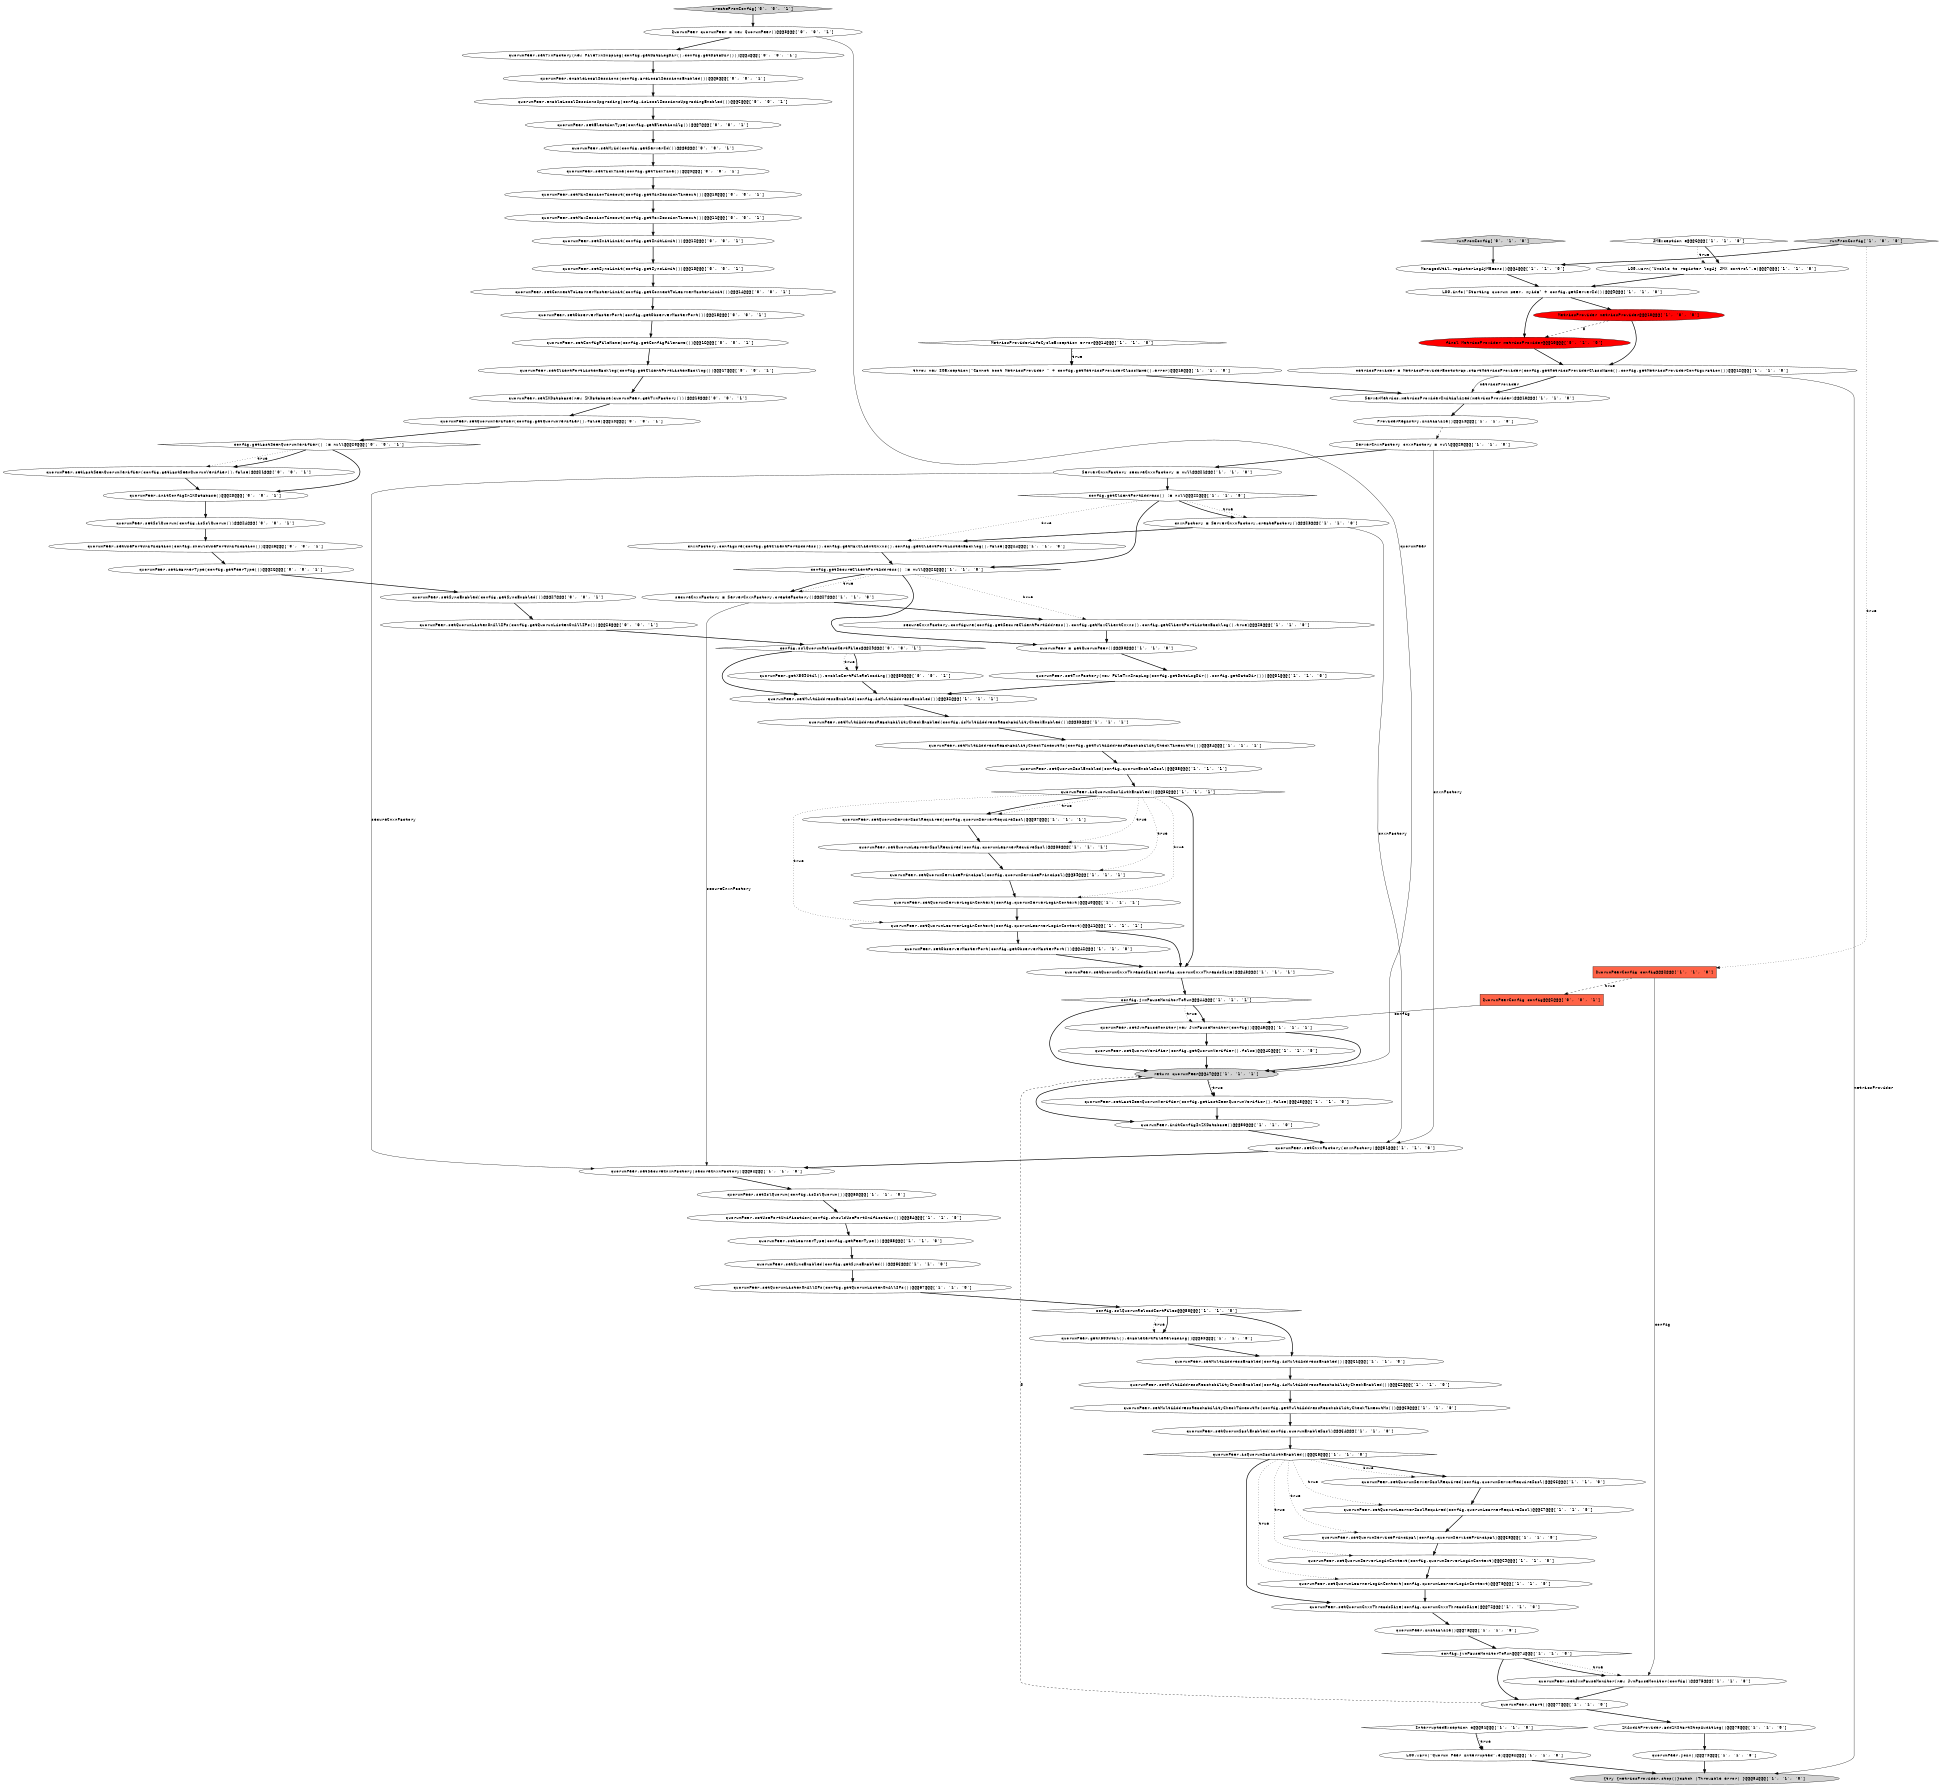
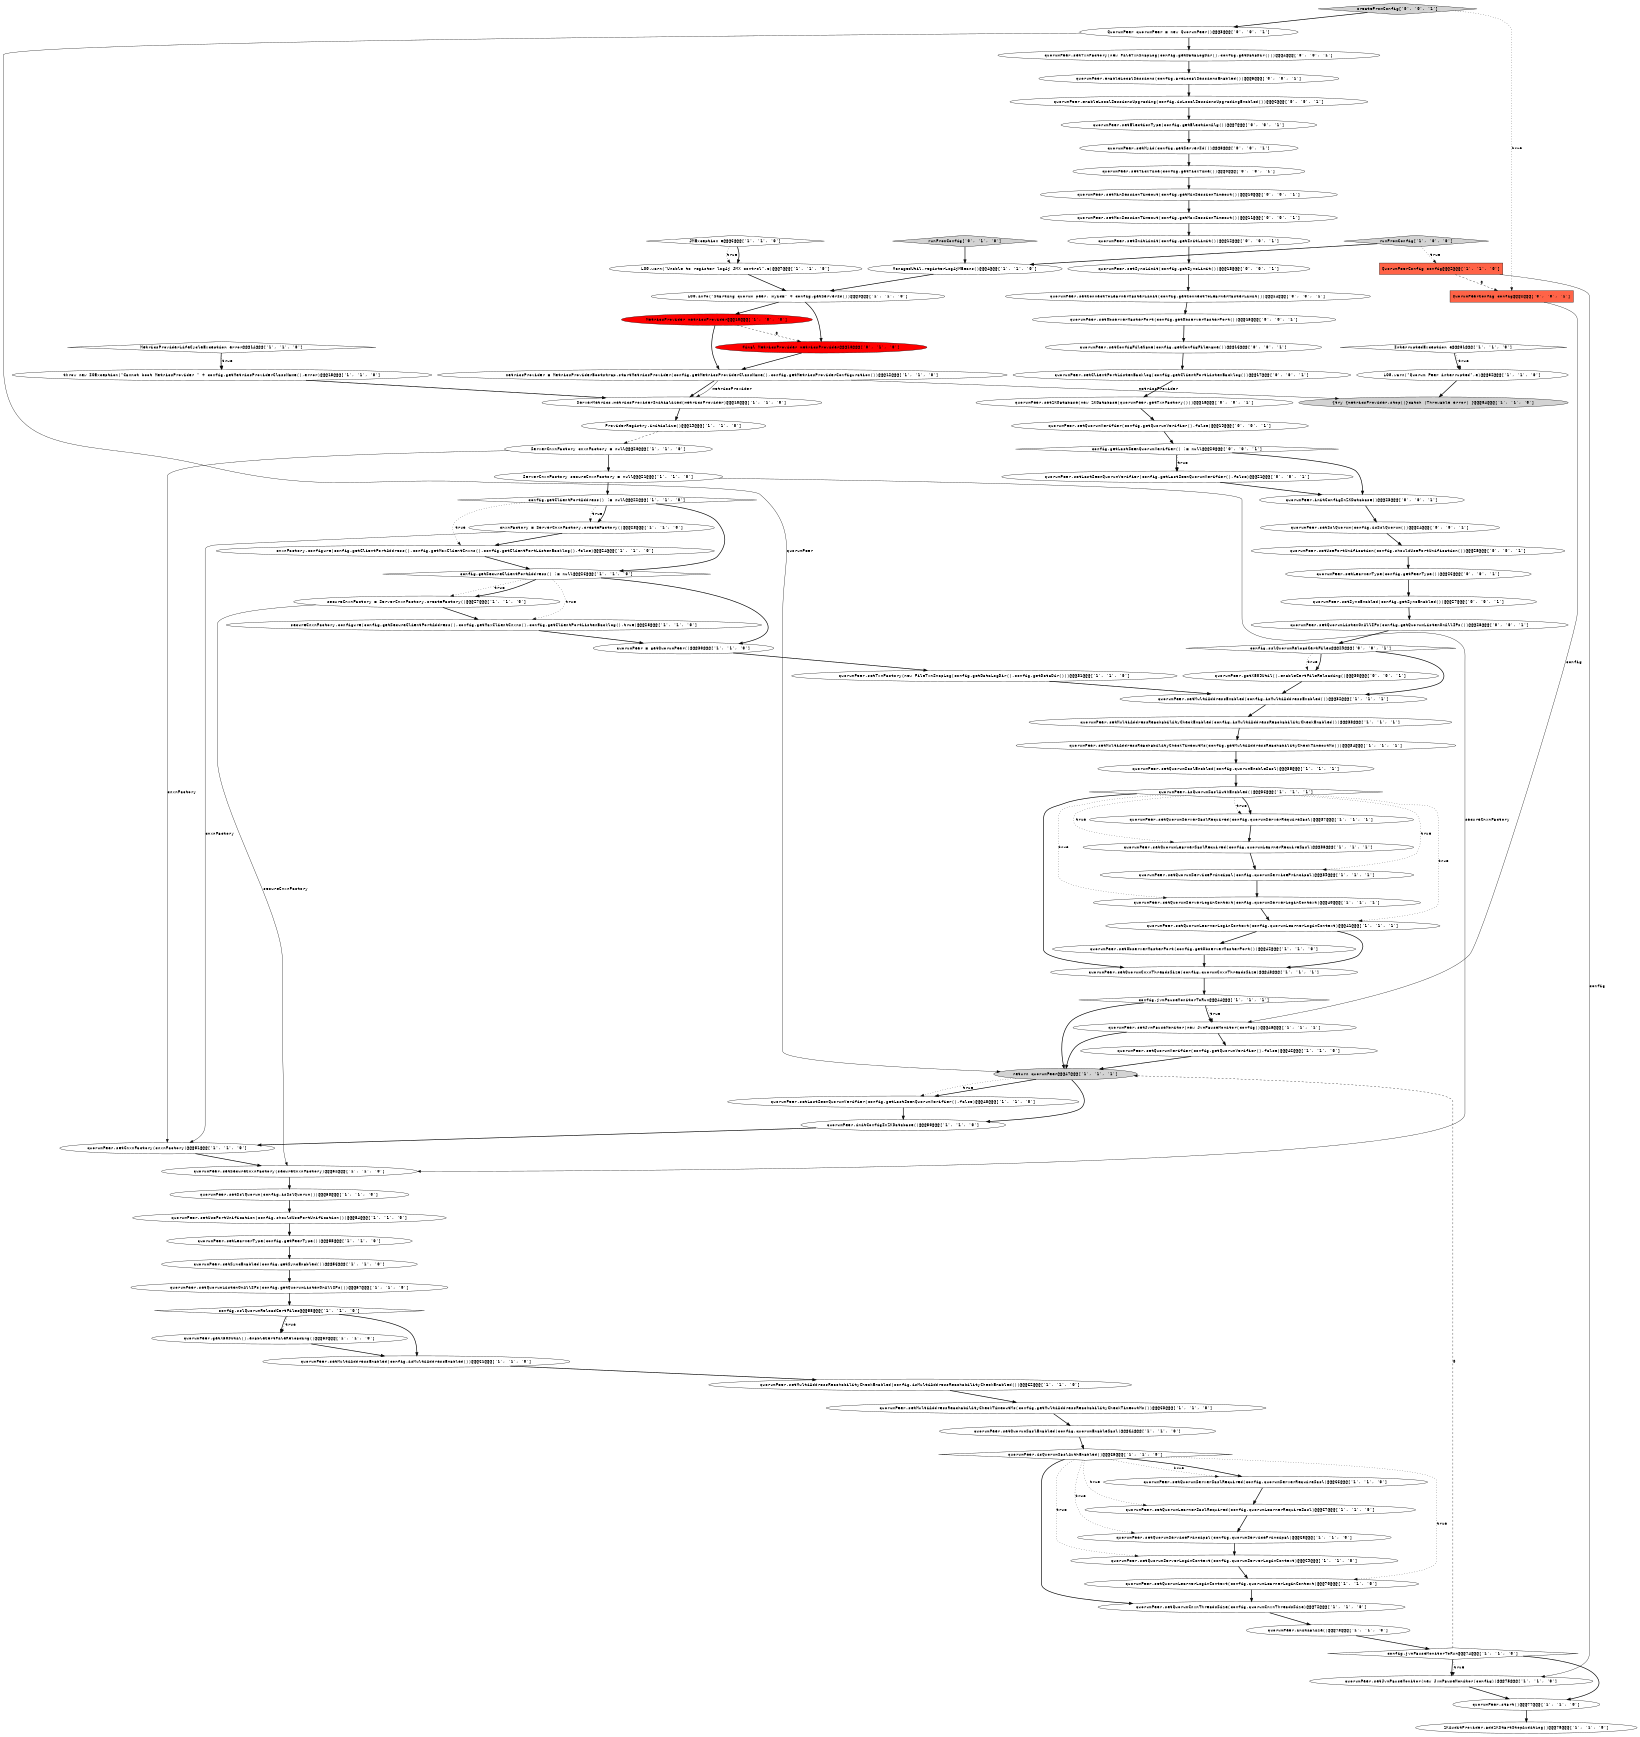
edge "createFromConfig['0', '0', '1']" -> "QuorumPeerConfig config@@@2@@@['0', '0', '1']": added, label "true"
edge "QuorumPeerConfig config@@@2@@@['1', '1', '0']" -> "QuorumPeerConfig config@@@2@@@['0', '0', '1']": label "true" -> "0"
edge "quorumPeer.start()@@@77@@@['1', '1', '0']" -> "return quorumPeer@@@47@@@['1', '1', '1']": now "config.jvmPauseMonitorToRun@@@74@@@['1', '1', '0']" -> "return quorumPeer@@@47@@@['1', '1', '1']"
node "quorumPeer.join()@@@79@@@['1', '1', '0']": removed
